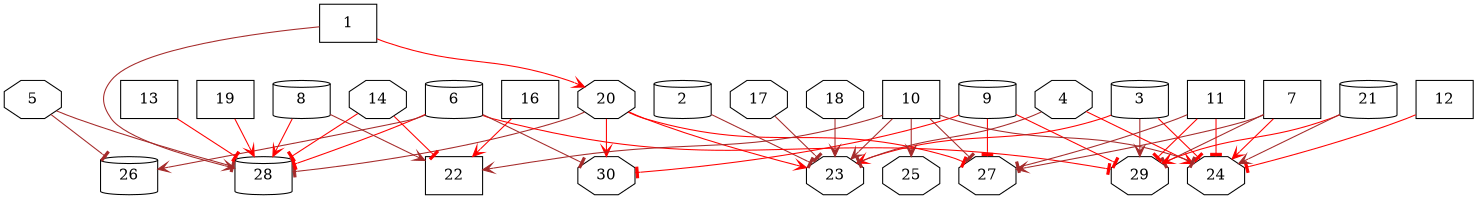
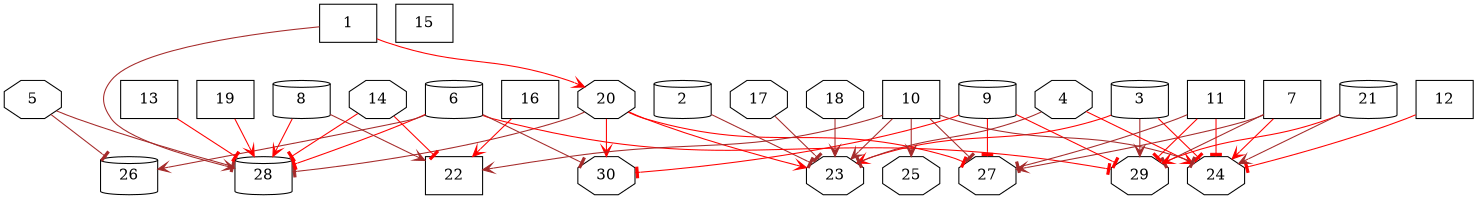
node "15": added
